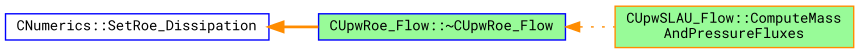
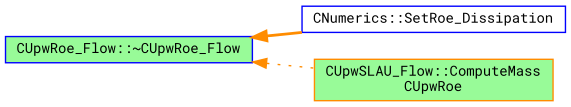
edge "CUpwRoe_Flow::~CUpwRoe_Flow" -> "CNumerics::SetRoe_Dissipation": reversed
node "CUpwSLAU_Flow::ComputeMass AndPressureFluxes": label "CUpwSLAU_Flow::ComputeMass AndPressureFluxes" -> "CUpwSLAU_Flow::ComputeMass CUpwRoe"
